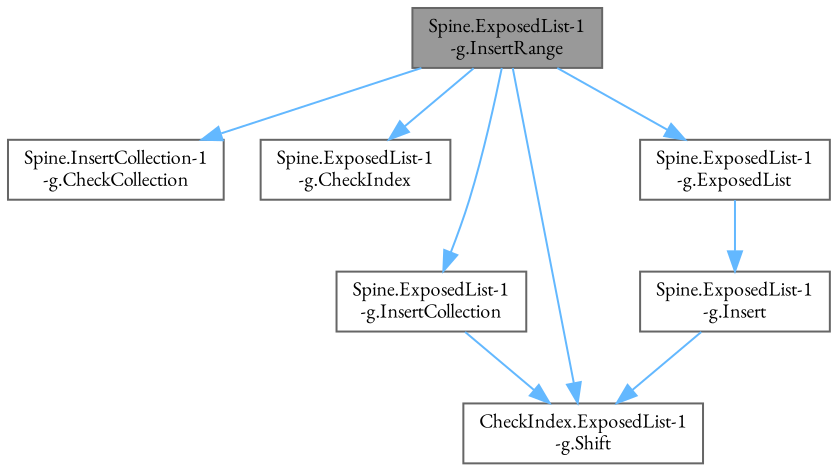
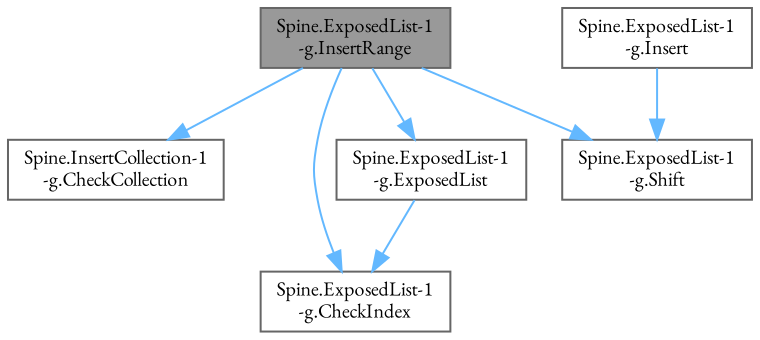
edge "Spine.ExposedList-1 -g.ExposedList" -> "Spine.ExposedList-1 -g.Insert": now "Spine.ExposedList-1 -g.ExposedList" -> "Spine.ExposedList-1 -g.CheckIndex"
node "Spine.ExposedList-1 -g.InsertCollection": removed
node "CheckIndex.ExposedList-1 -g.Shift": label "CheckIndex.ExposedList-1 -g.Shift" -> "Spine.ExposedList-1 -g.Shift"
